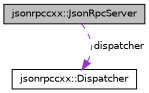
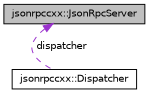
edge "jsonrpccxx::JsonRpcServer" -> "jsonrpccxx::Dispatcher": reversed
